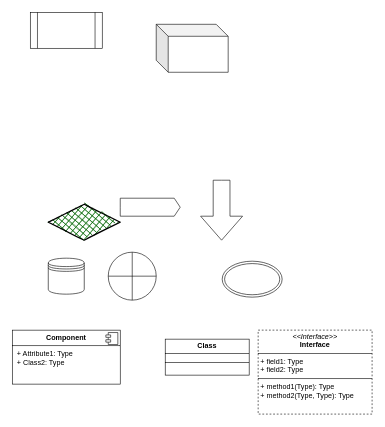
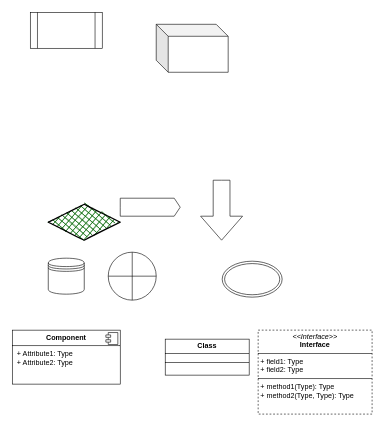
node "Component + Attribute1: Type + Class2: Type": label "Component + Attribute1: Type + Class2: Type" -> "Component + Attribute1: Type + Attribute2: Type"
